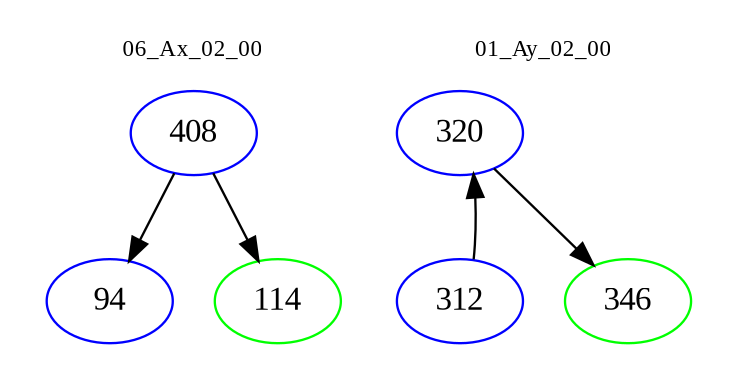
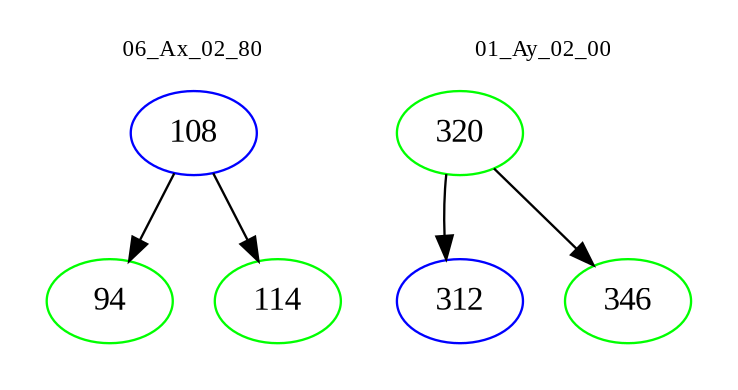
cluster "06_Ax_02_00": label "06_Ax_02_00" -> "06_Ax_02_80"
node "408": label "408" -> "108"
node "320": color blue -> green
edge "312" -> "320": reversed
node "94": color blue -> green
